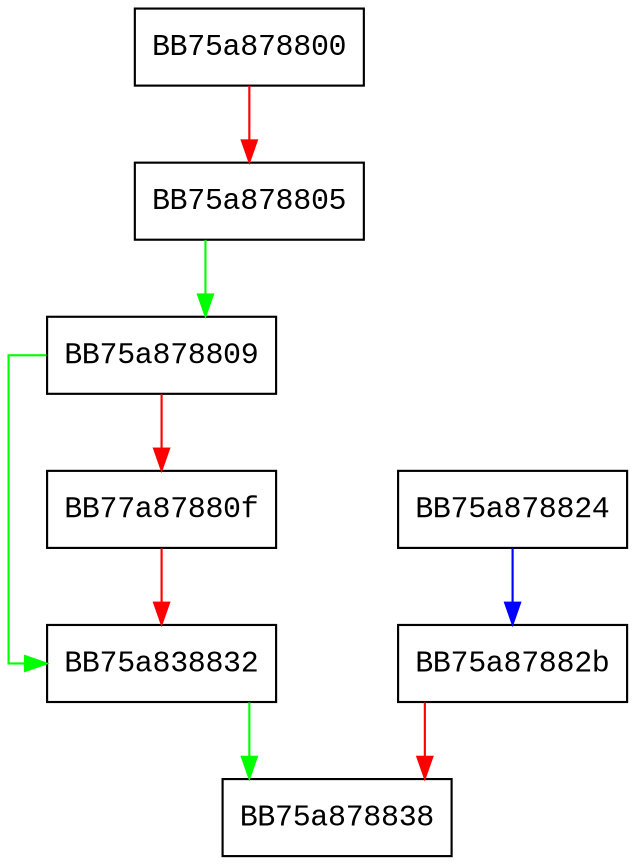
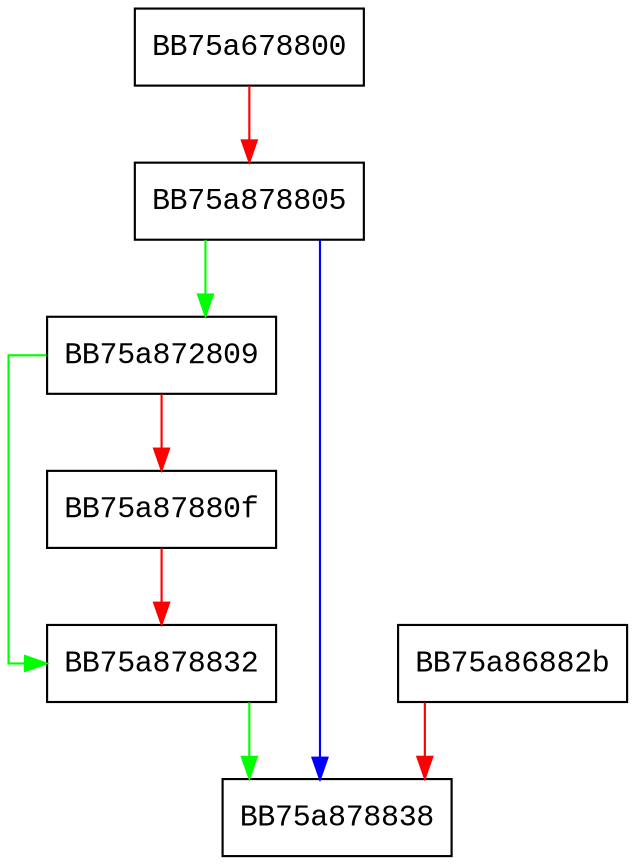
node "BB75a878800": label "BB75a878800" -> "BB75a678800"
node "BB75a878809": label "BB75a878809" -> "BB75a872809"
edge "BB75a878805" -> "BB75a878838": added
node "BB77a87880f": label "BB77a87880f" -> "BB75a87880f"
node "BB75a878824": removed
node "BB75a838832": label "BB75a838832" -> "BB75a878832"
node "BB75a87882b": label "BB75a87882b" -> "BB75a86882b"
